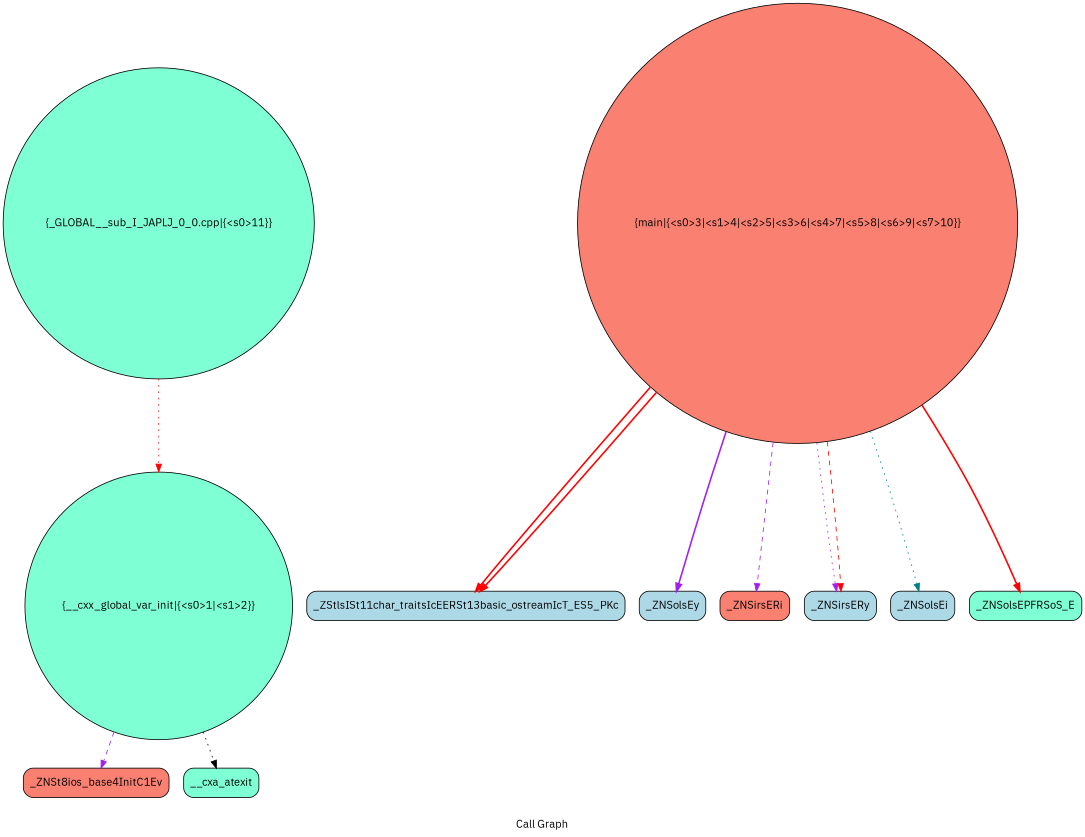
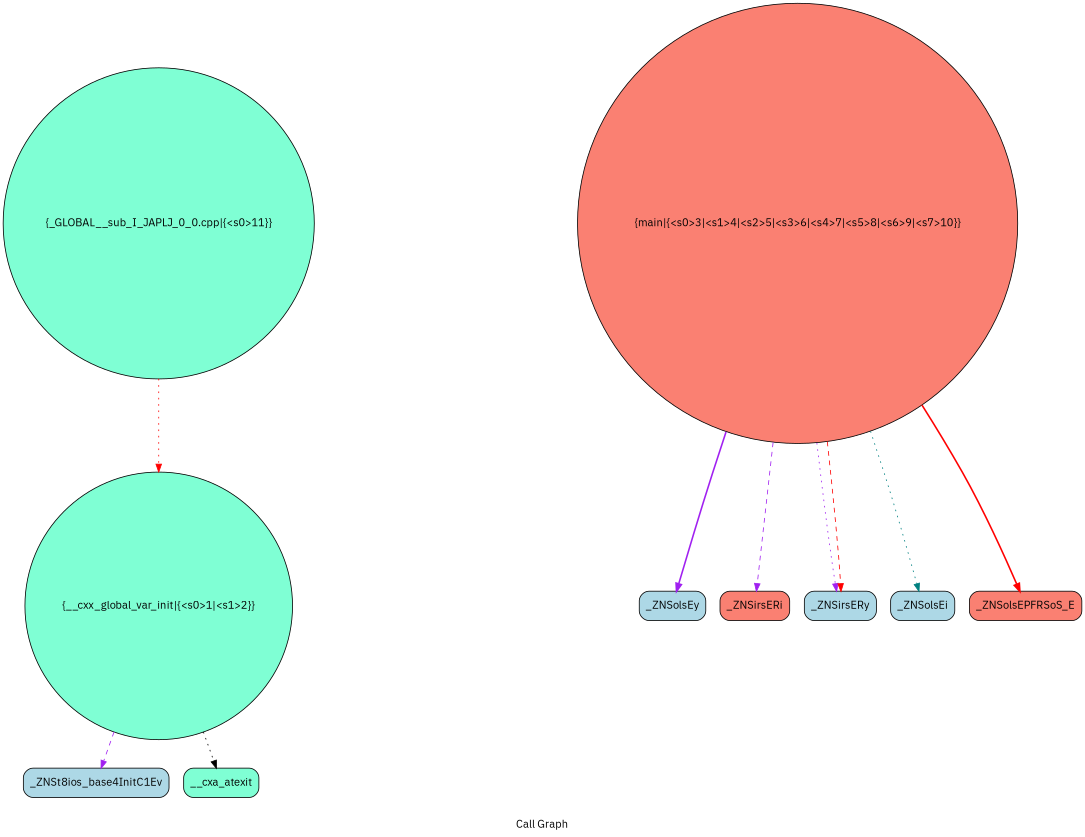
node "_ZStlsISt11char_traitsIcEERSt13basic_ostreamIcT_ES5_PKc": removed
node "_ZNSolsEPFRSoS_E": fillcolor aquamarine -> salmon
node "_ZNSt8ios_base4InitC1Ev": fillcolor salmon -> lightblue
